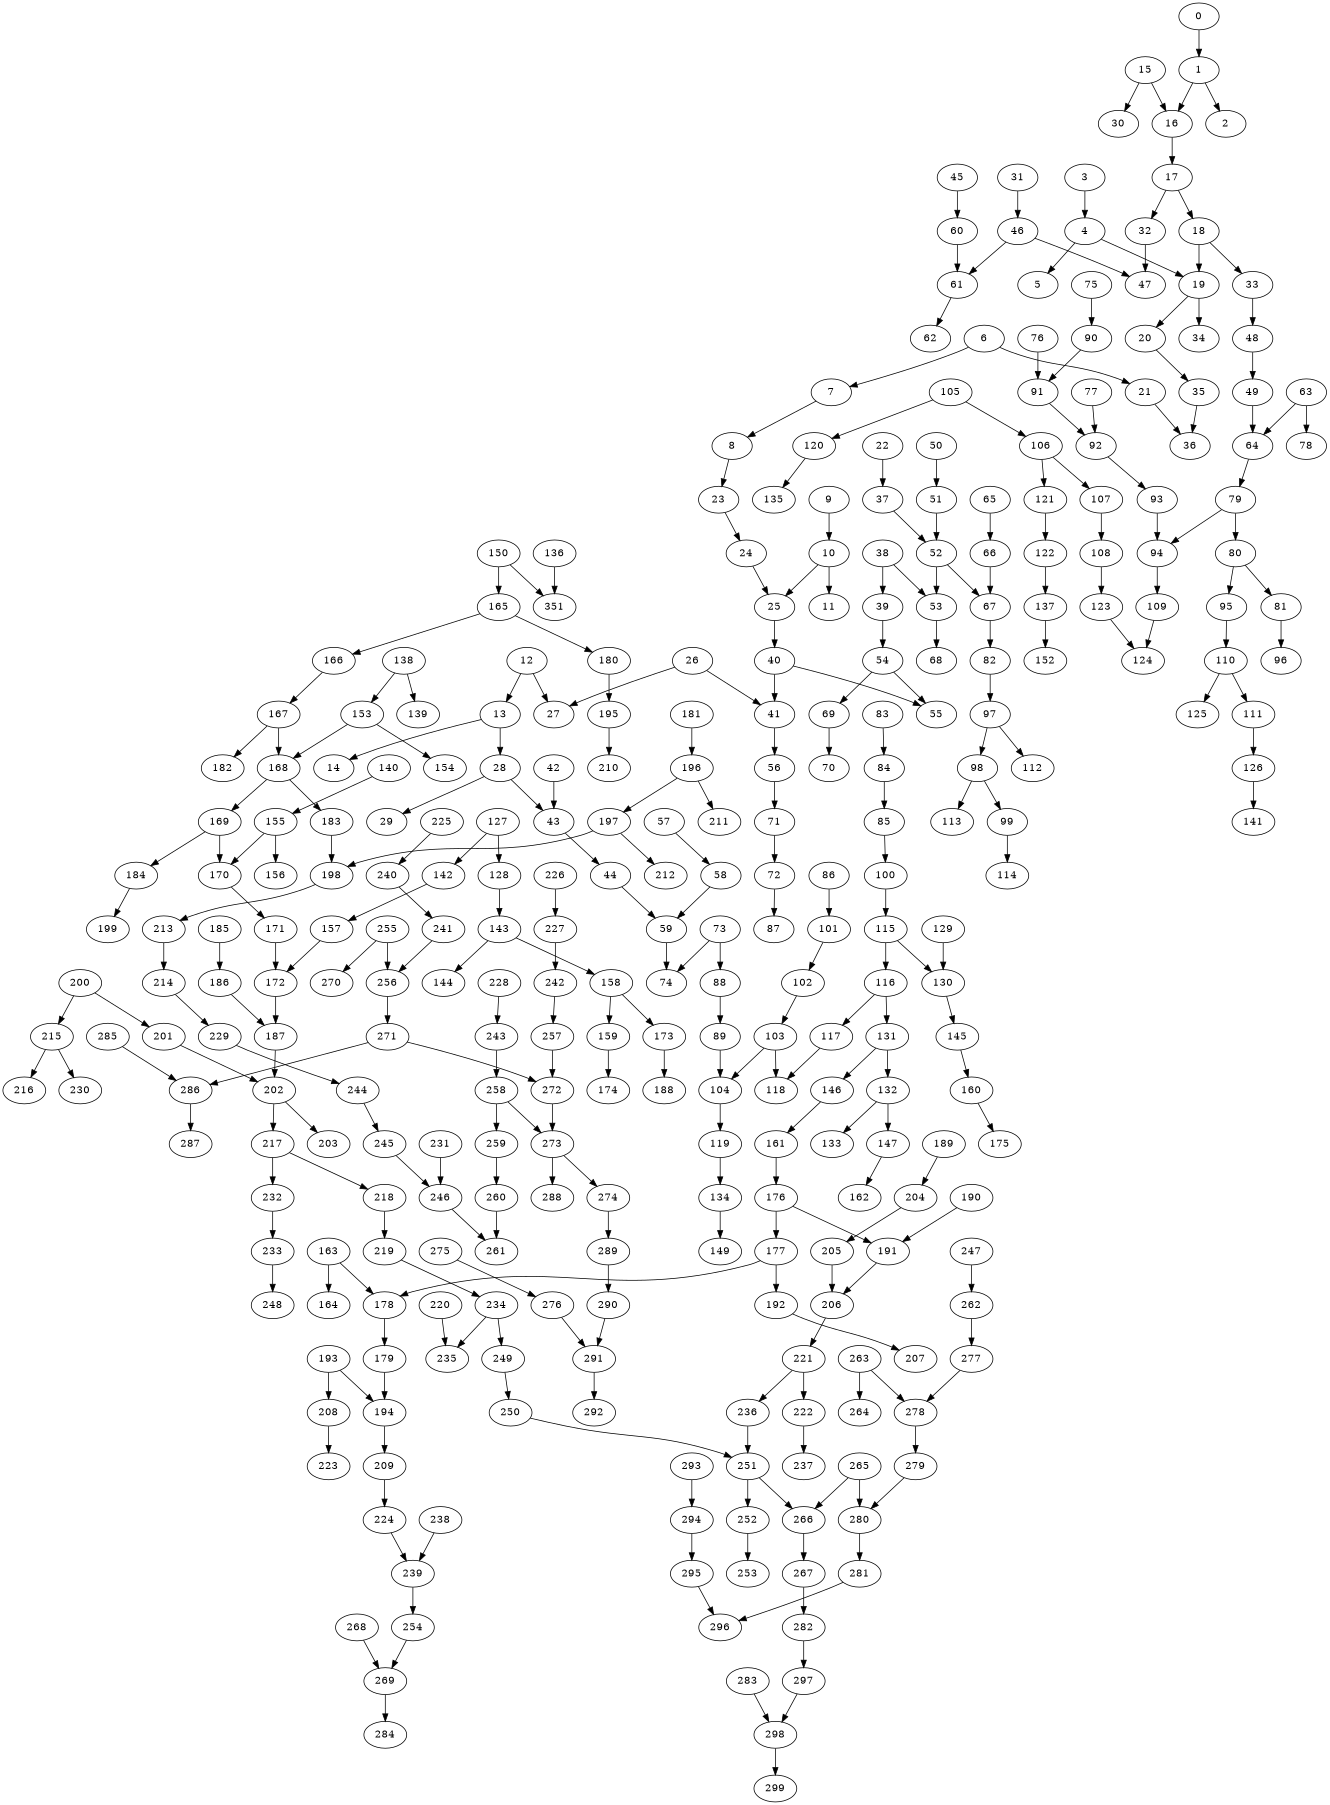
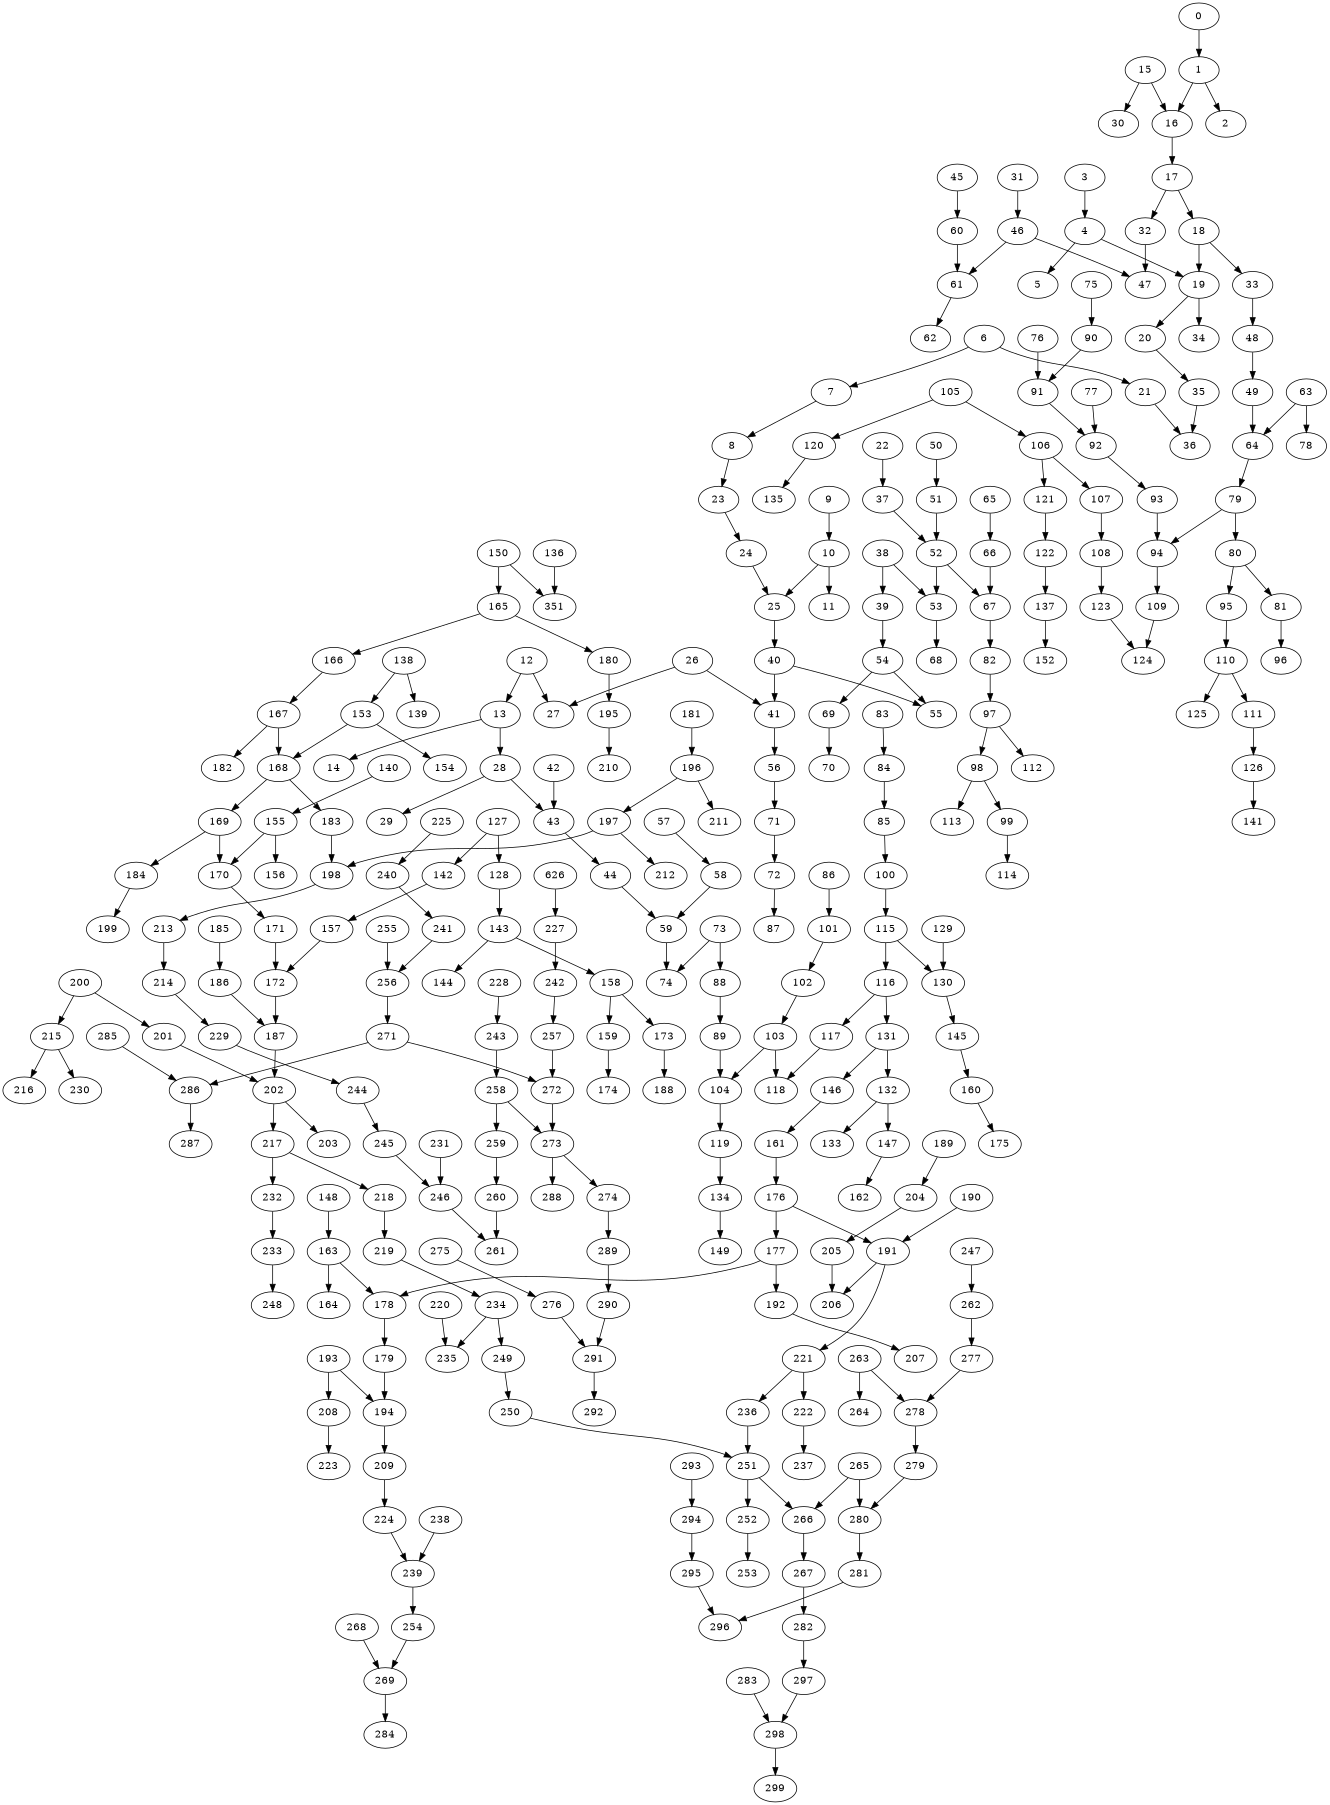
node "226": label "226" -> "626"
node "270": removed
node "148": added
edge "206" -> "221": now "191" -> "221"
